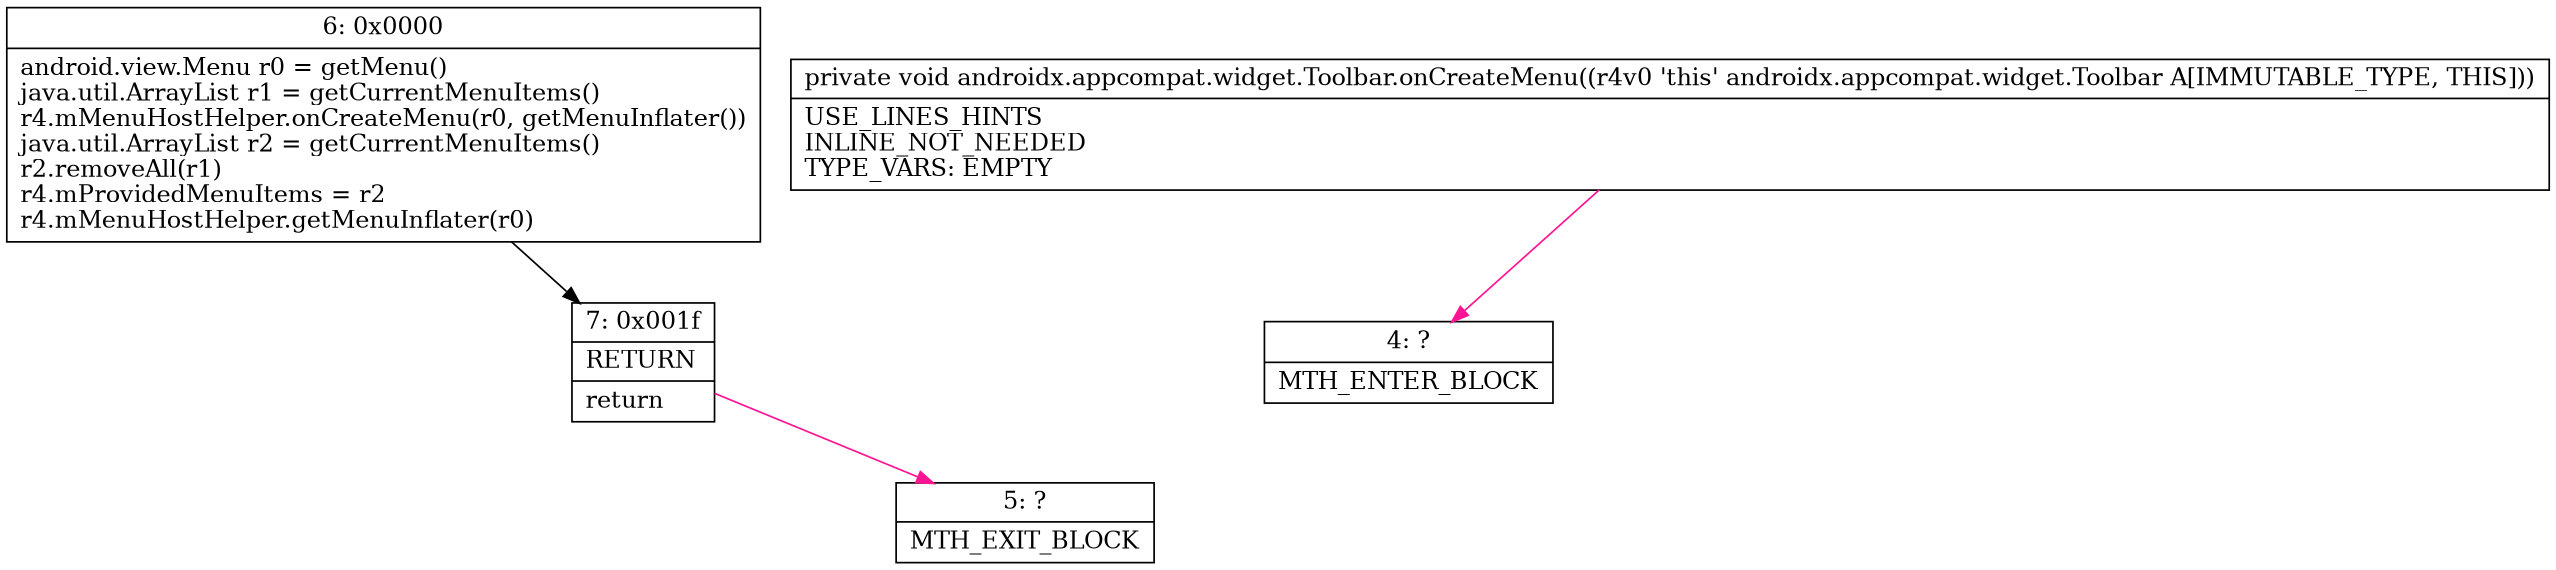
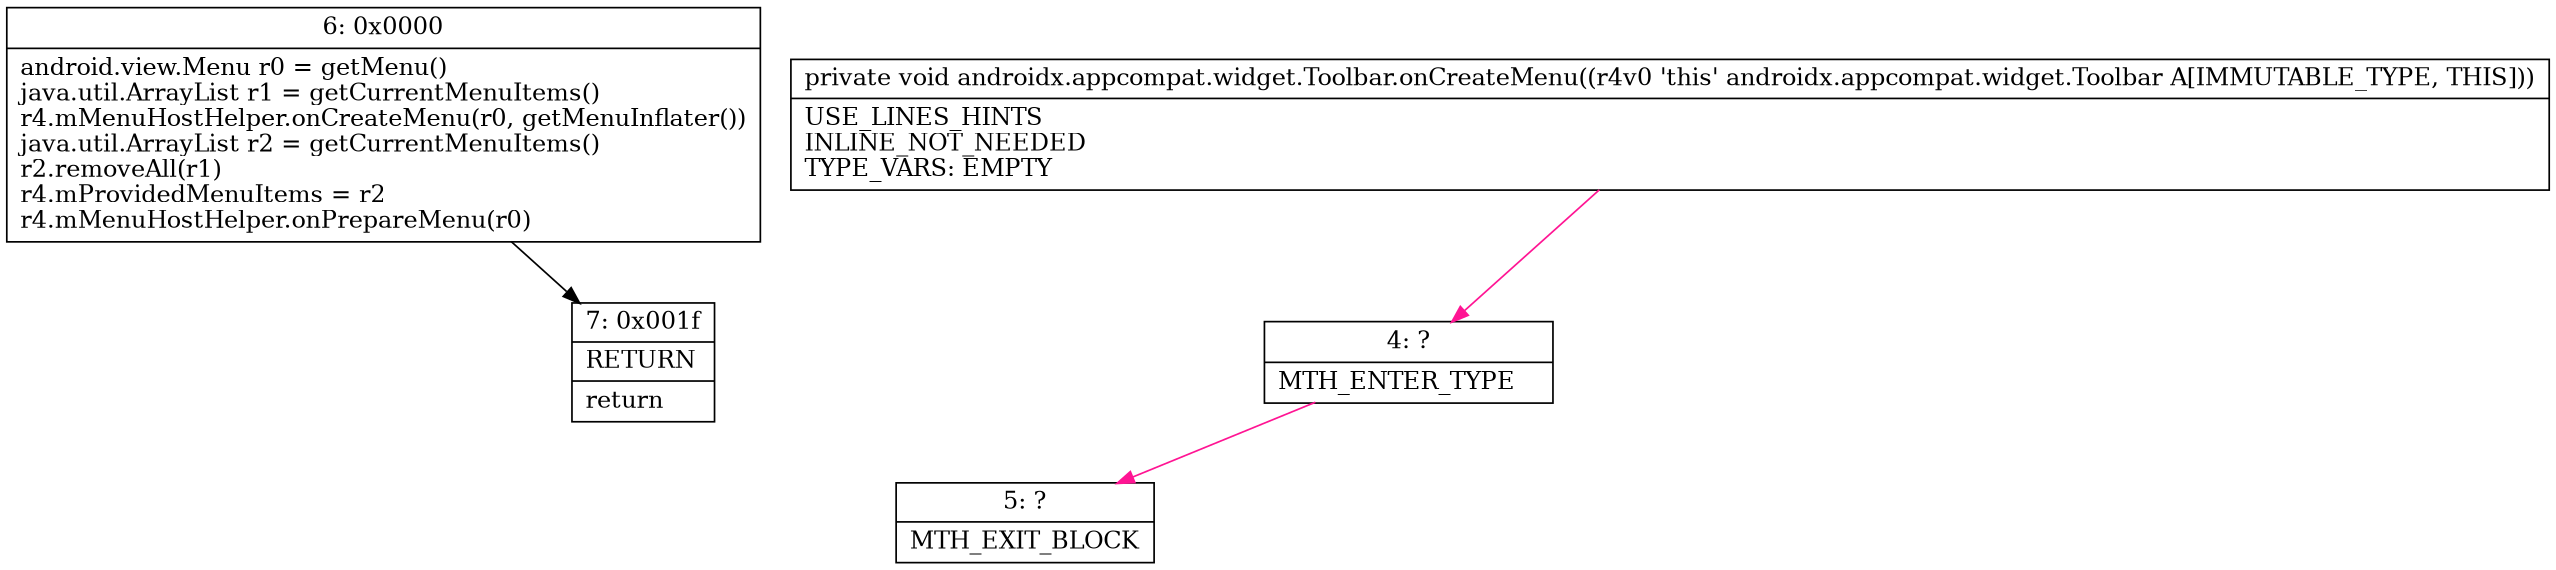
node "6: 0x0000": text "r4.mMenuHostHelper.getMenuInflater(r0)" -> "r4.mMenuHostHelper.onPrepareMenu(r0)"
node "4: ?": text "MTH_ENTER_BLOCK" -> "MTH_ENTER_TYPE"
edge "7: 0x001f" -> "5: ?": now "4: ?" -> "5: ?"
